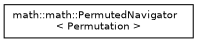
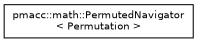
node "math::math::PermutedNavigator < Permutation >": label "math::math::PermutedNavigator < Permutation >" -> "pmacc::math::PermutedNavigator < Permutation >"
